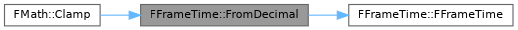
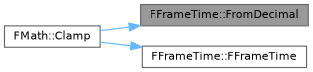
edge "FFrameTime::FromDecimal" -> "FFrameTime::FFrameTime": now "FMath::Clamp" -> "FFrameTime::FFrameTime"
